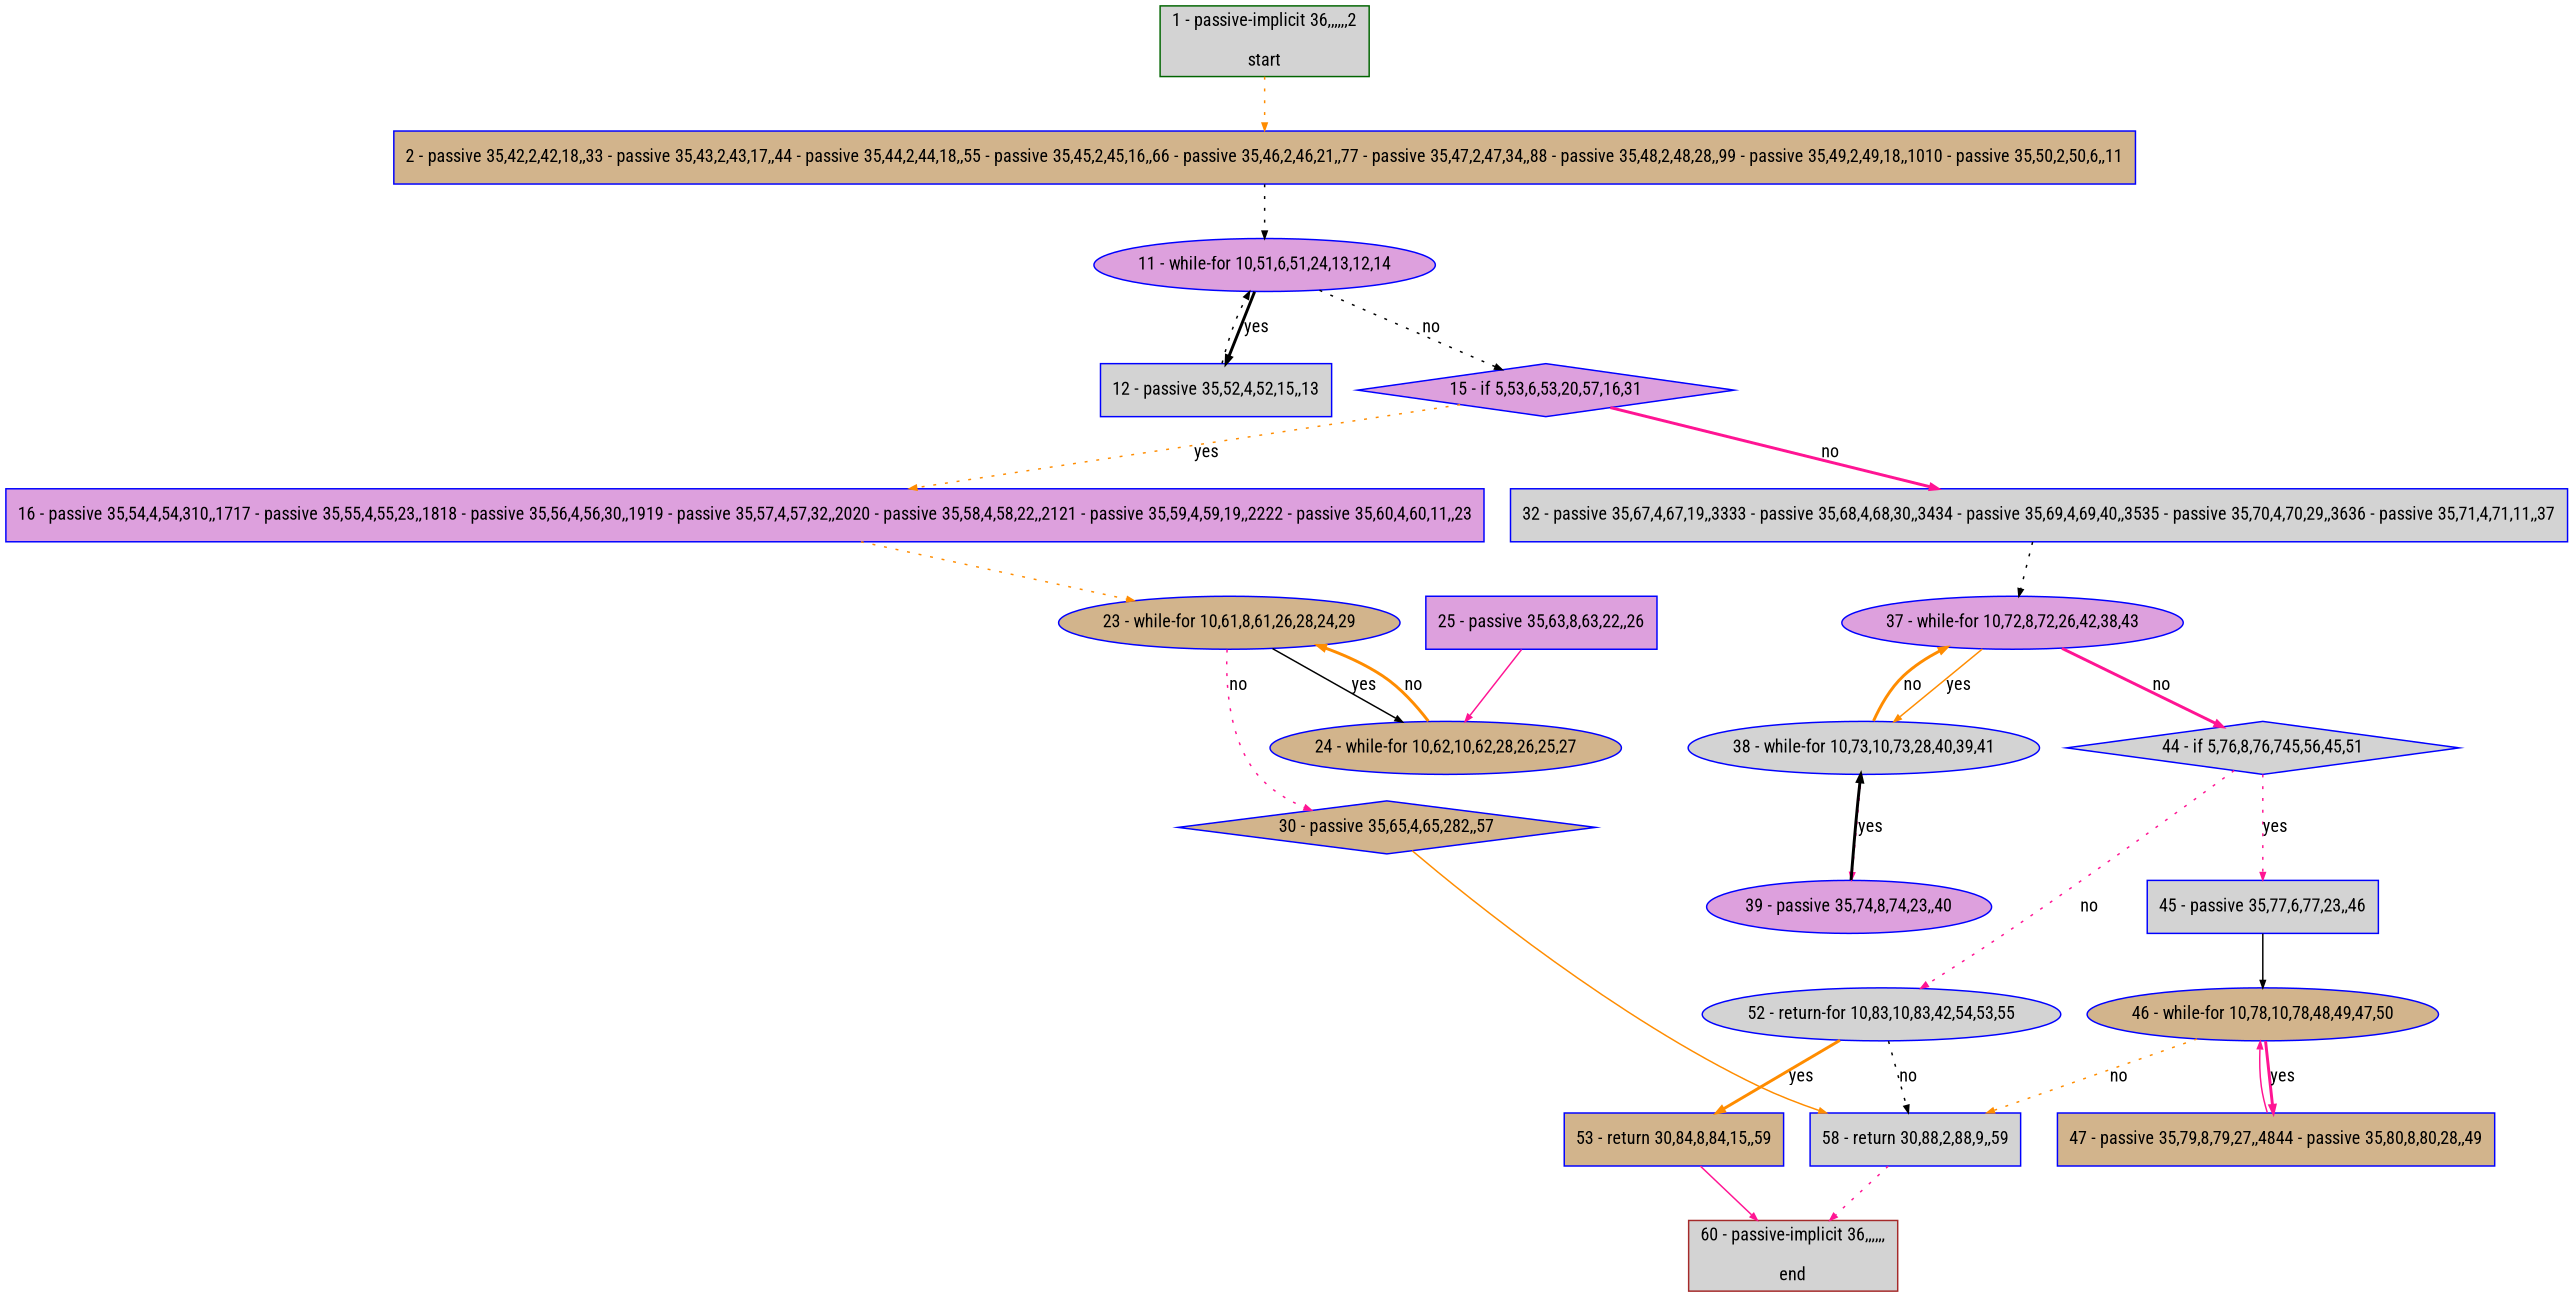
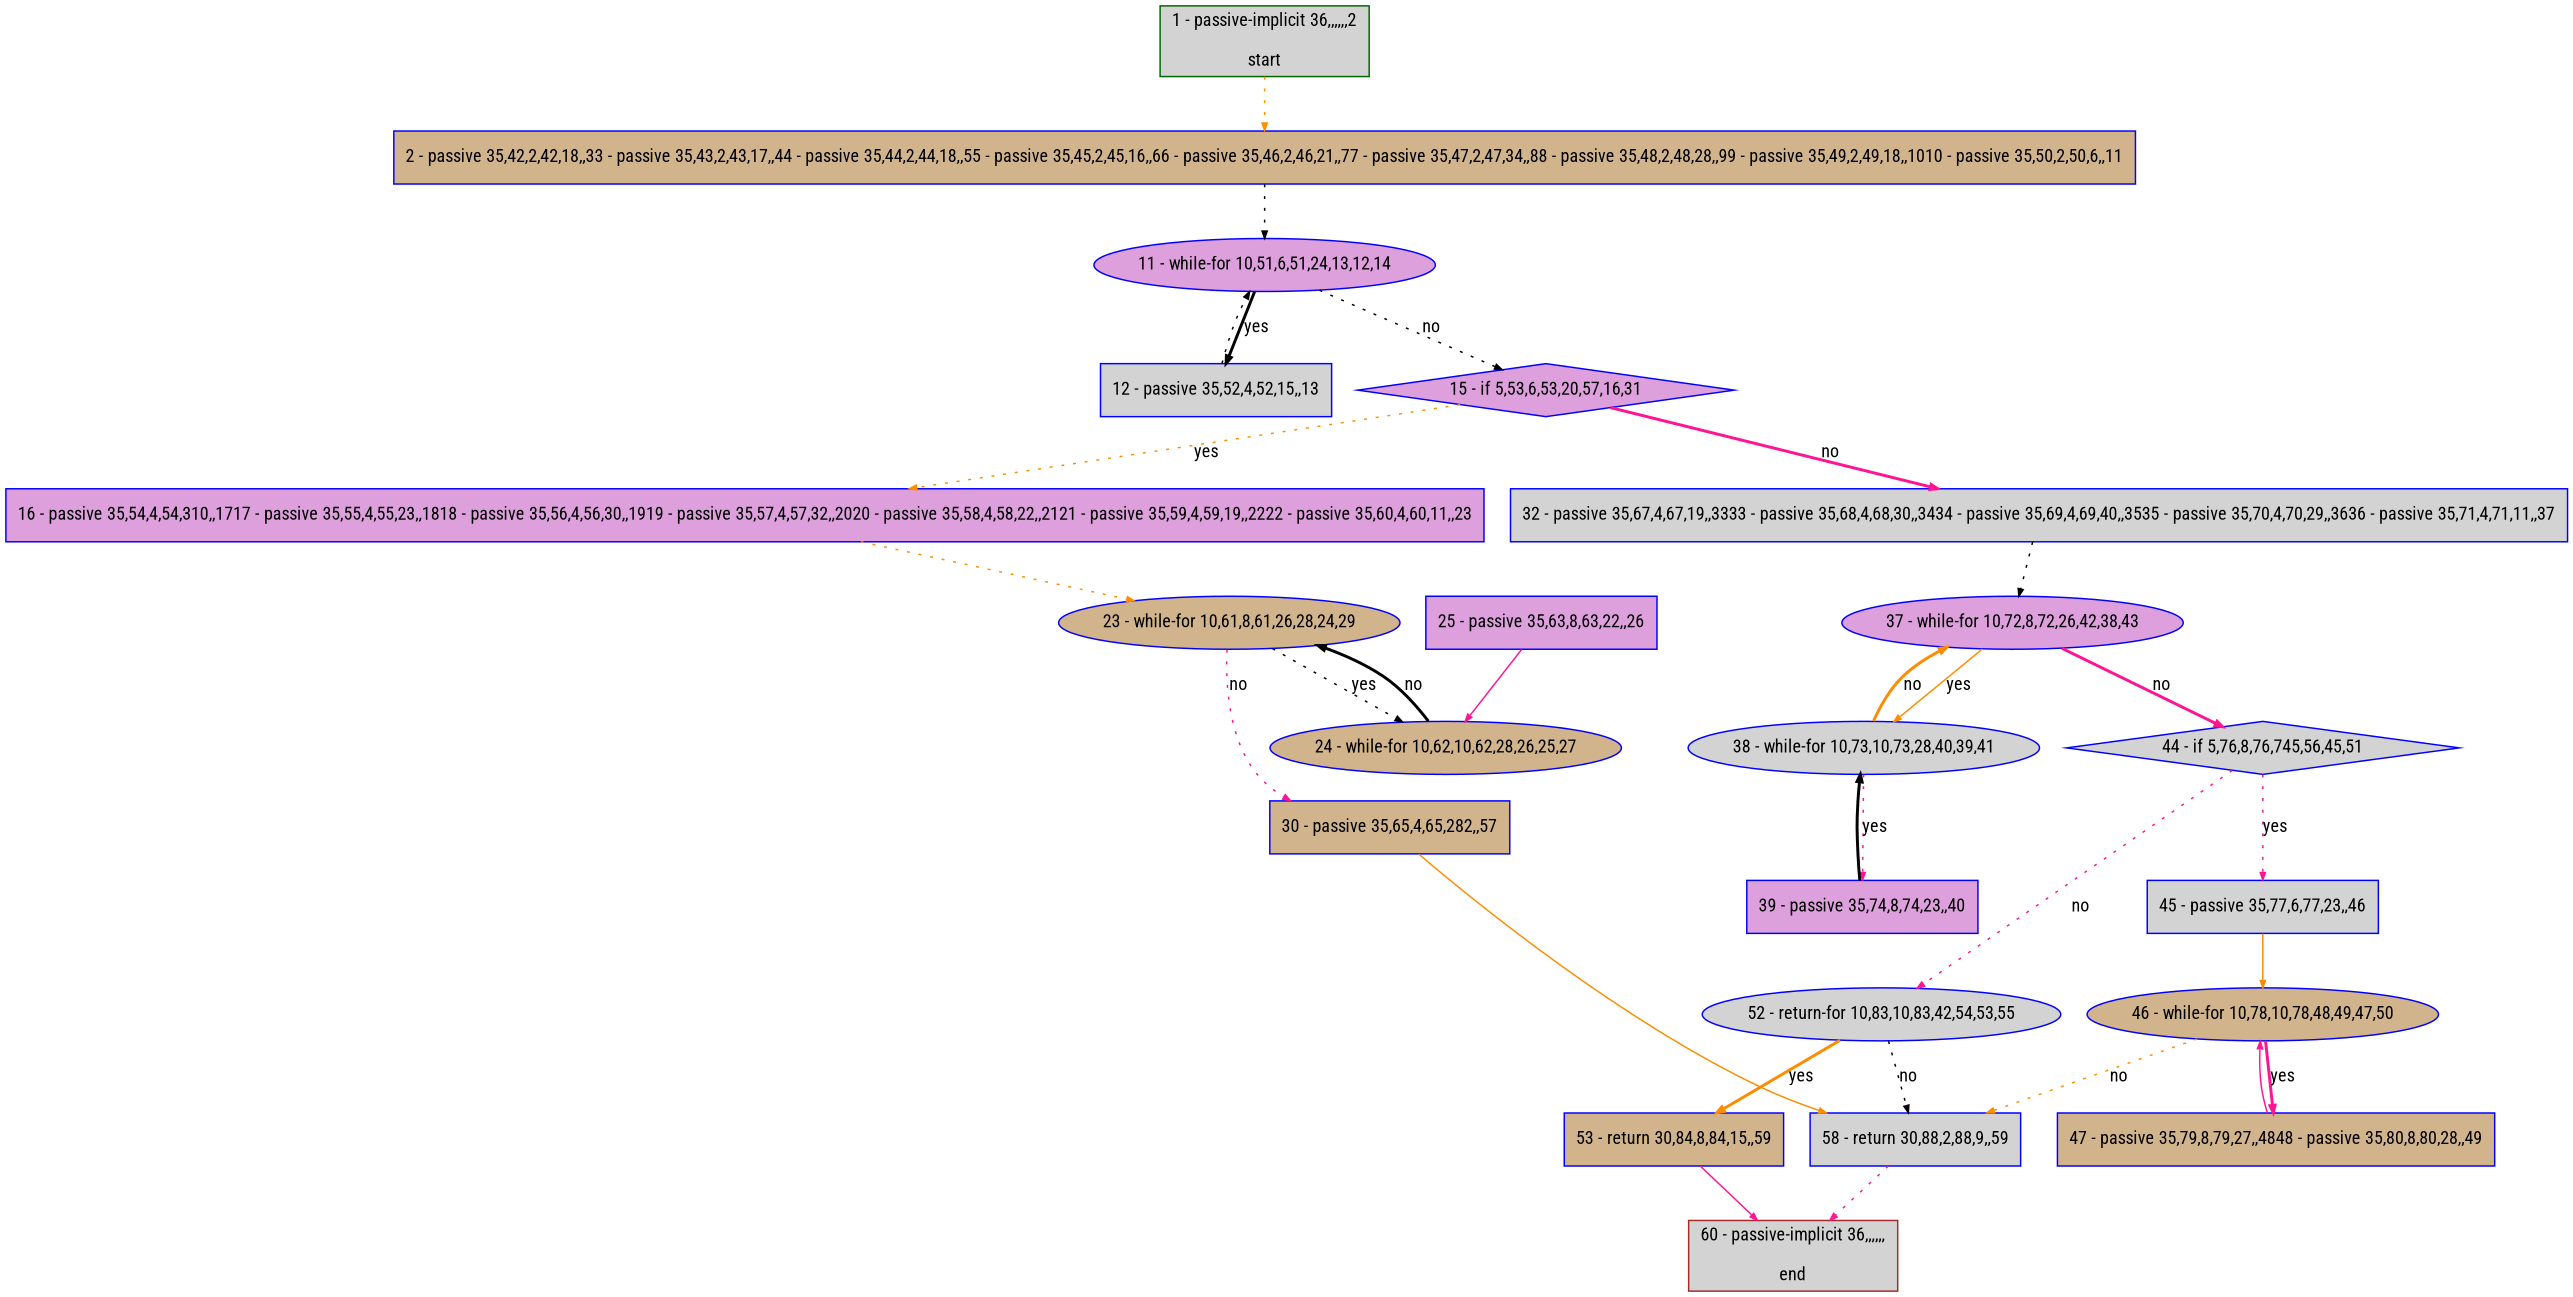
edge "24 - while-for 10,62,10,62,28,26,25,27" -> "23 - while-for 10,61,8,61,26,28,24,29": color darkorange -> black
edge "23 - while-for 10,61,8,61,26,28,24,29" -> "24 - while-for 10,62,10,62,28,26,25,27": style solid -> dotted
node "30 - passive 35,65,4,65,282,,57": shape diamond -> box
node "39 - passive 35,74,8,74,23,,40": shape ellipse -> box
edge "45 - passive 35,77,6,77,23,,46" -> "46 - while-for 10,78,10,78,48,49,47,50": color black -> darkorange
node "47 - passive 35,79,8,79,27,,4844 - passive 35,80,8,80,28,,49": label "47 - passive 35,79,8,79,27,,4844 - passive 35,80,8,80,28,,49" -> "47 - passive 35,79,8,79,27,,4848 - passive 35,80,8,80,28,,49"
